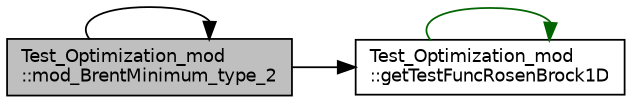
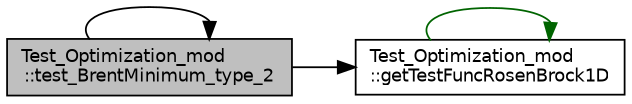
node "Test_Optimization_mod ::mod_BrentMinimum_type_2": label "Test_Optimization_mod ::mod_BrentMinimum_type_2" -> "Test_Optimization_mod ::test_BrentMinimum_type_2"
